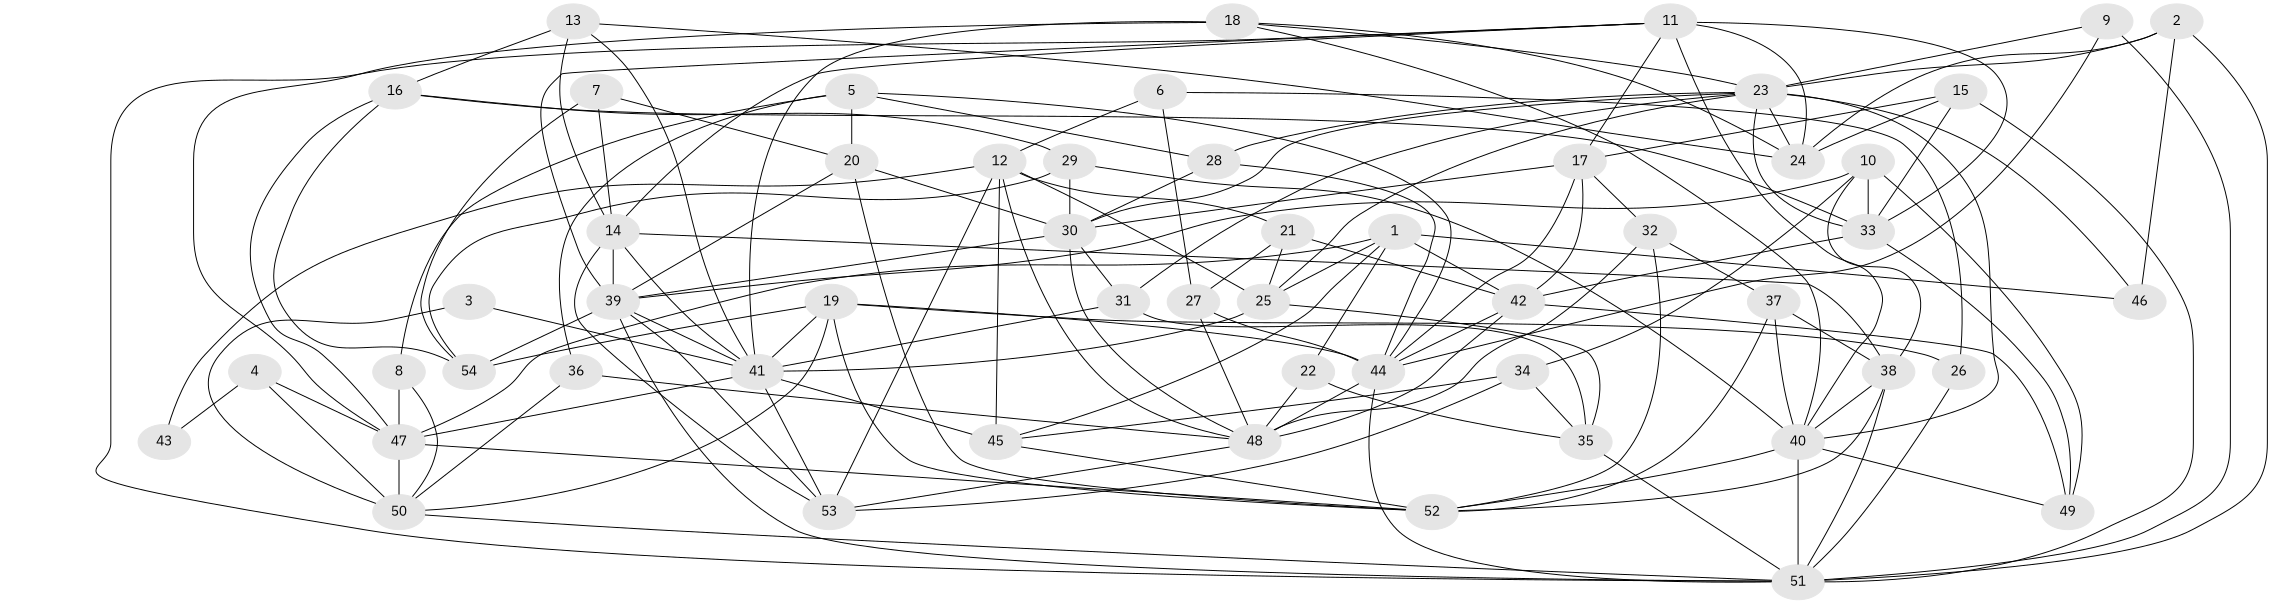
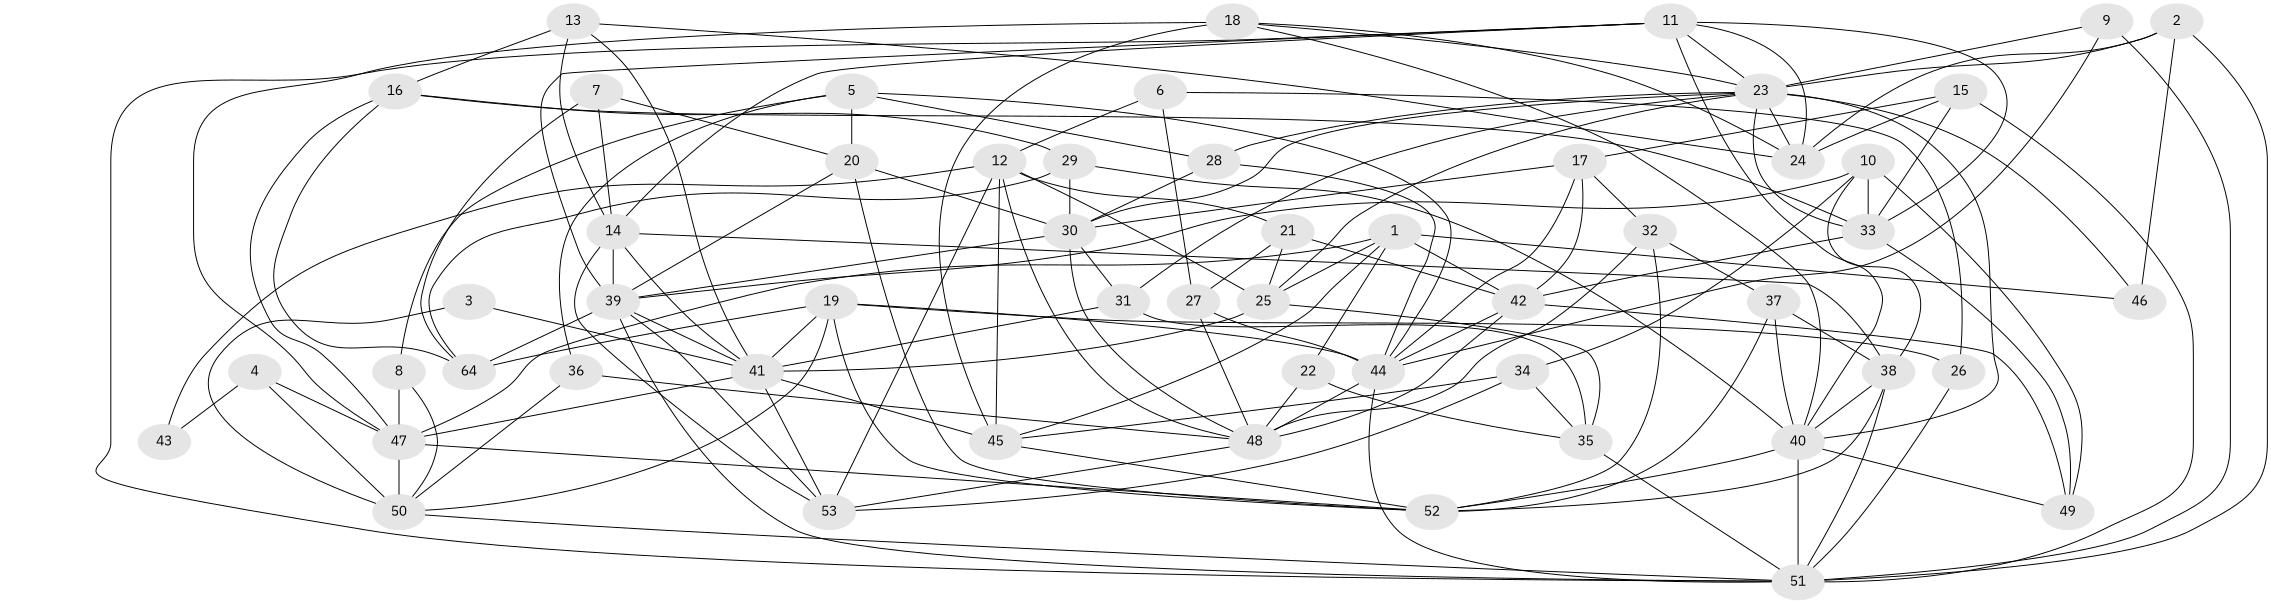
edge "18" -- "41": now "18" -- "45"
edge "11" -- "17": now "11" -- "23"
node "54": label "54" -> "64"
